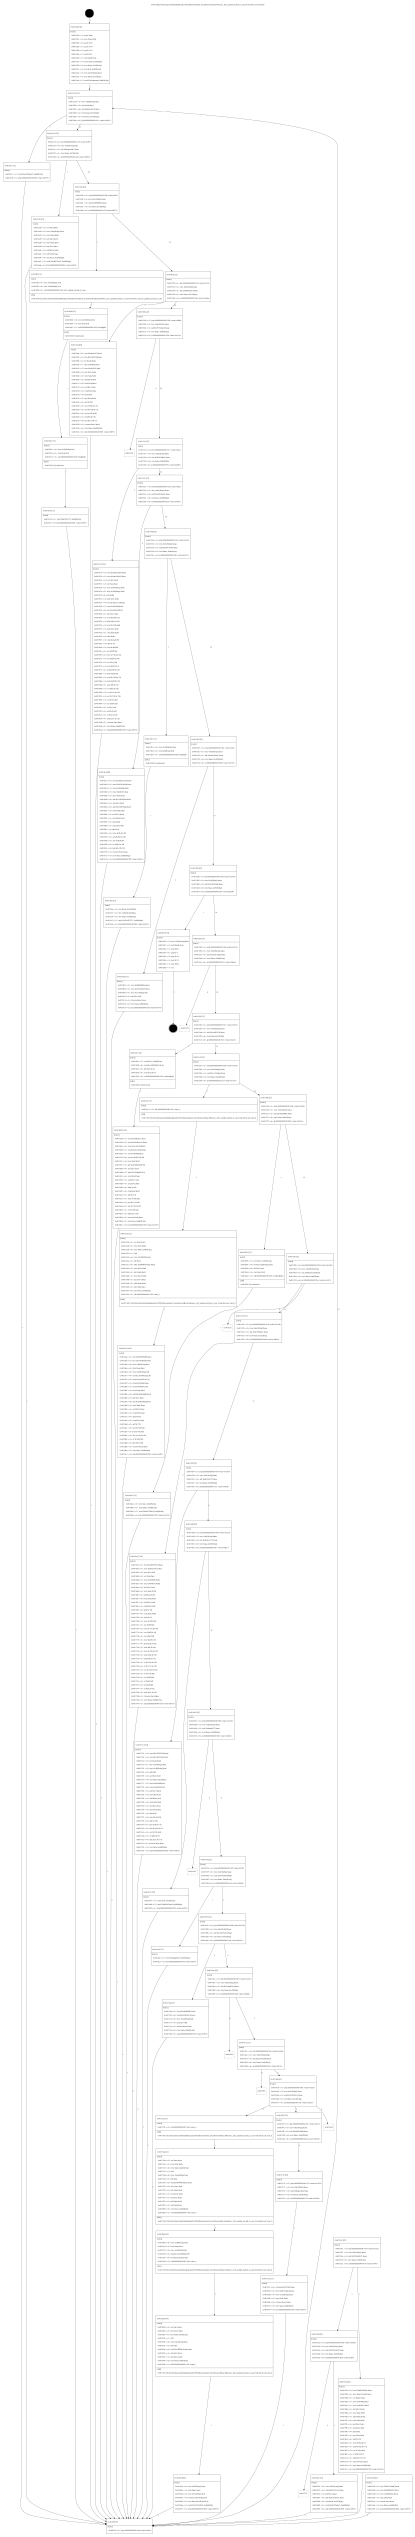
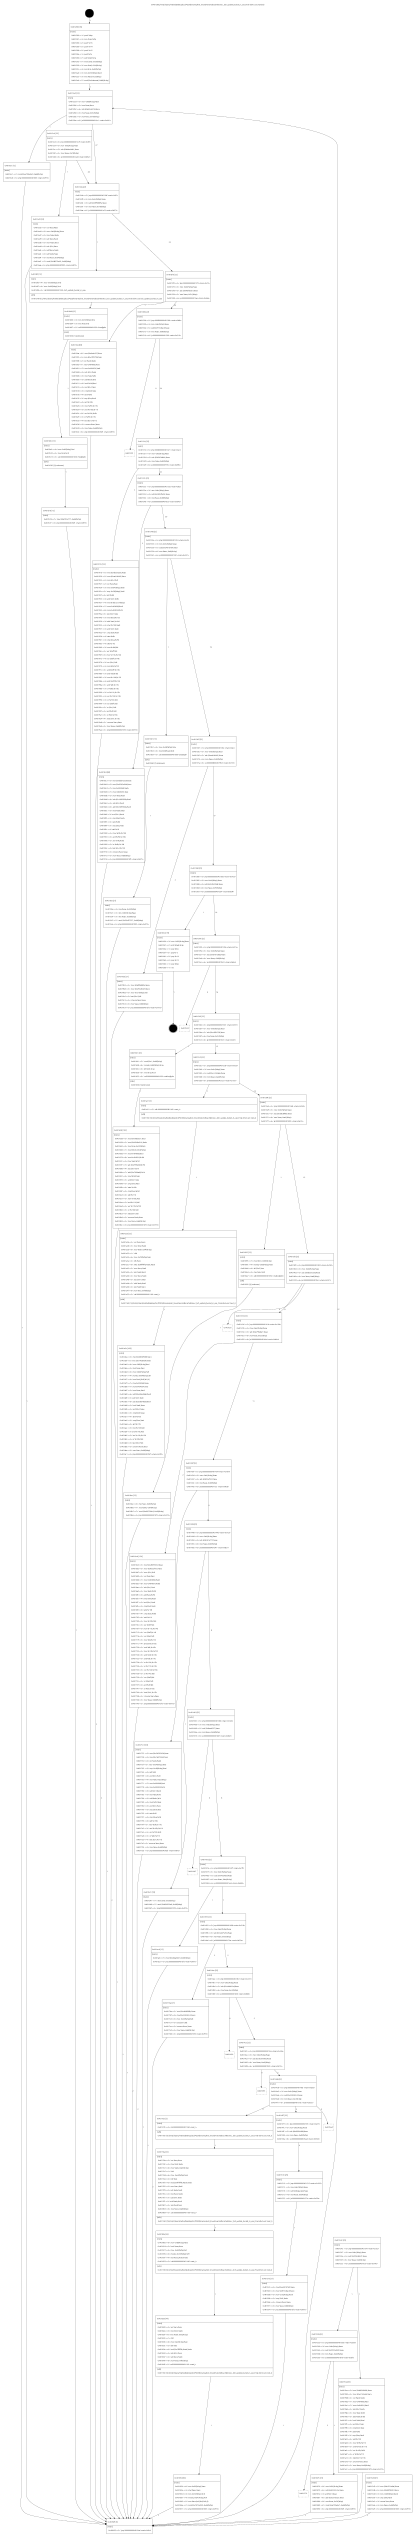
edge "0x4012ad [23]" -> "0x4012c4 [22]": now "0x4012ad [23]" -> "0x4012da [22]"
